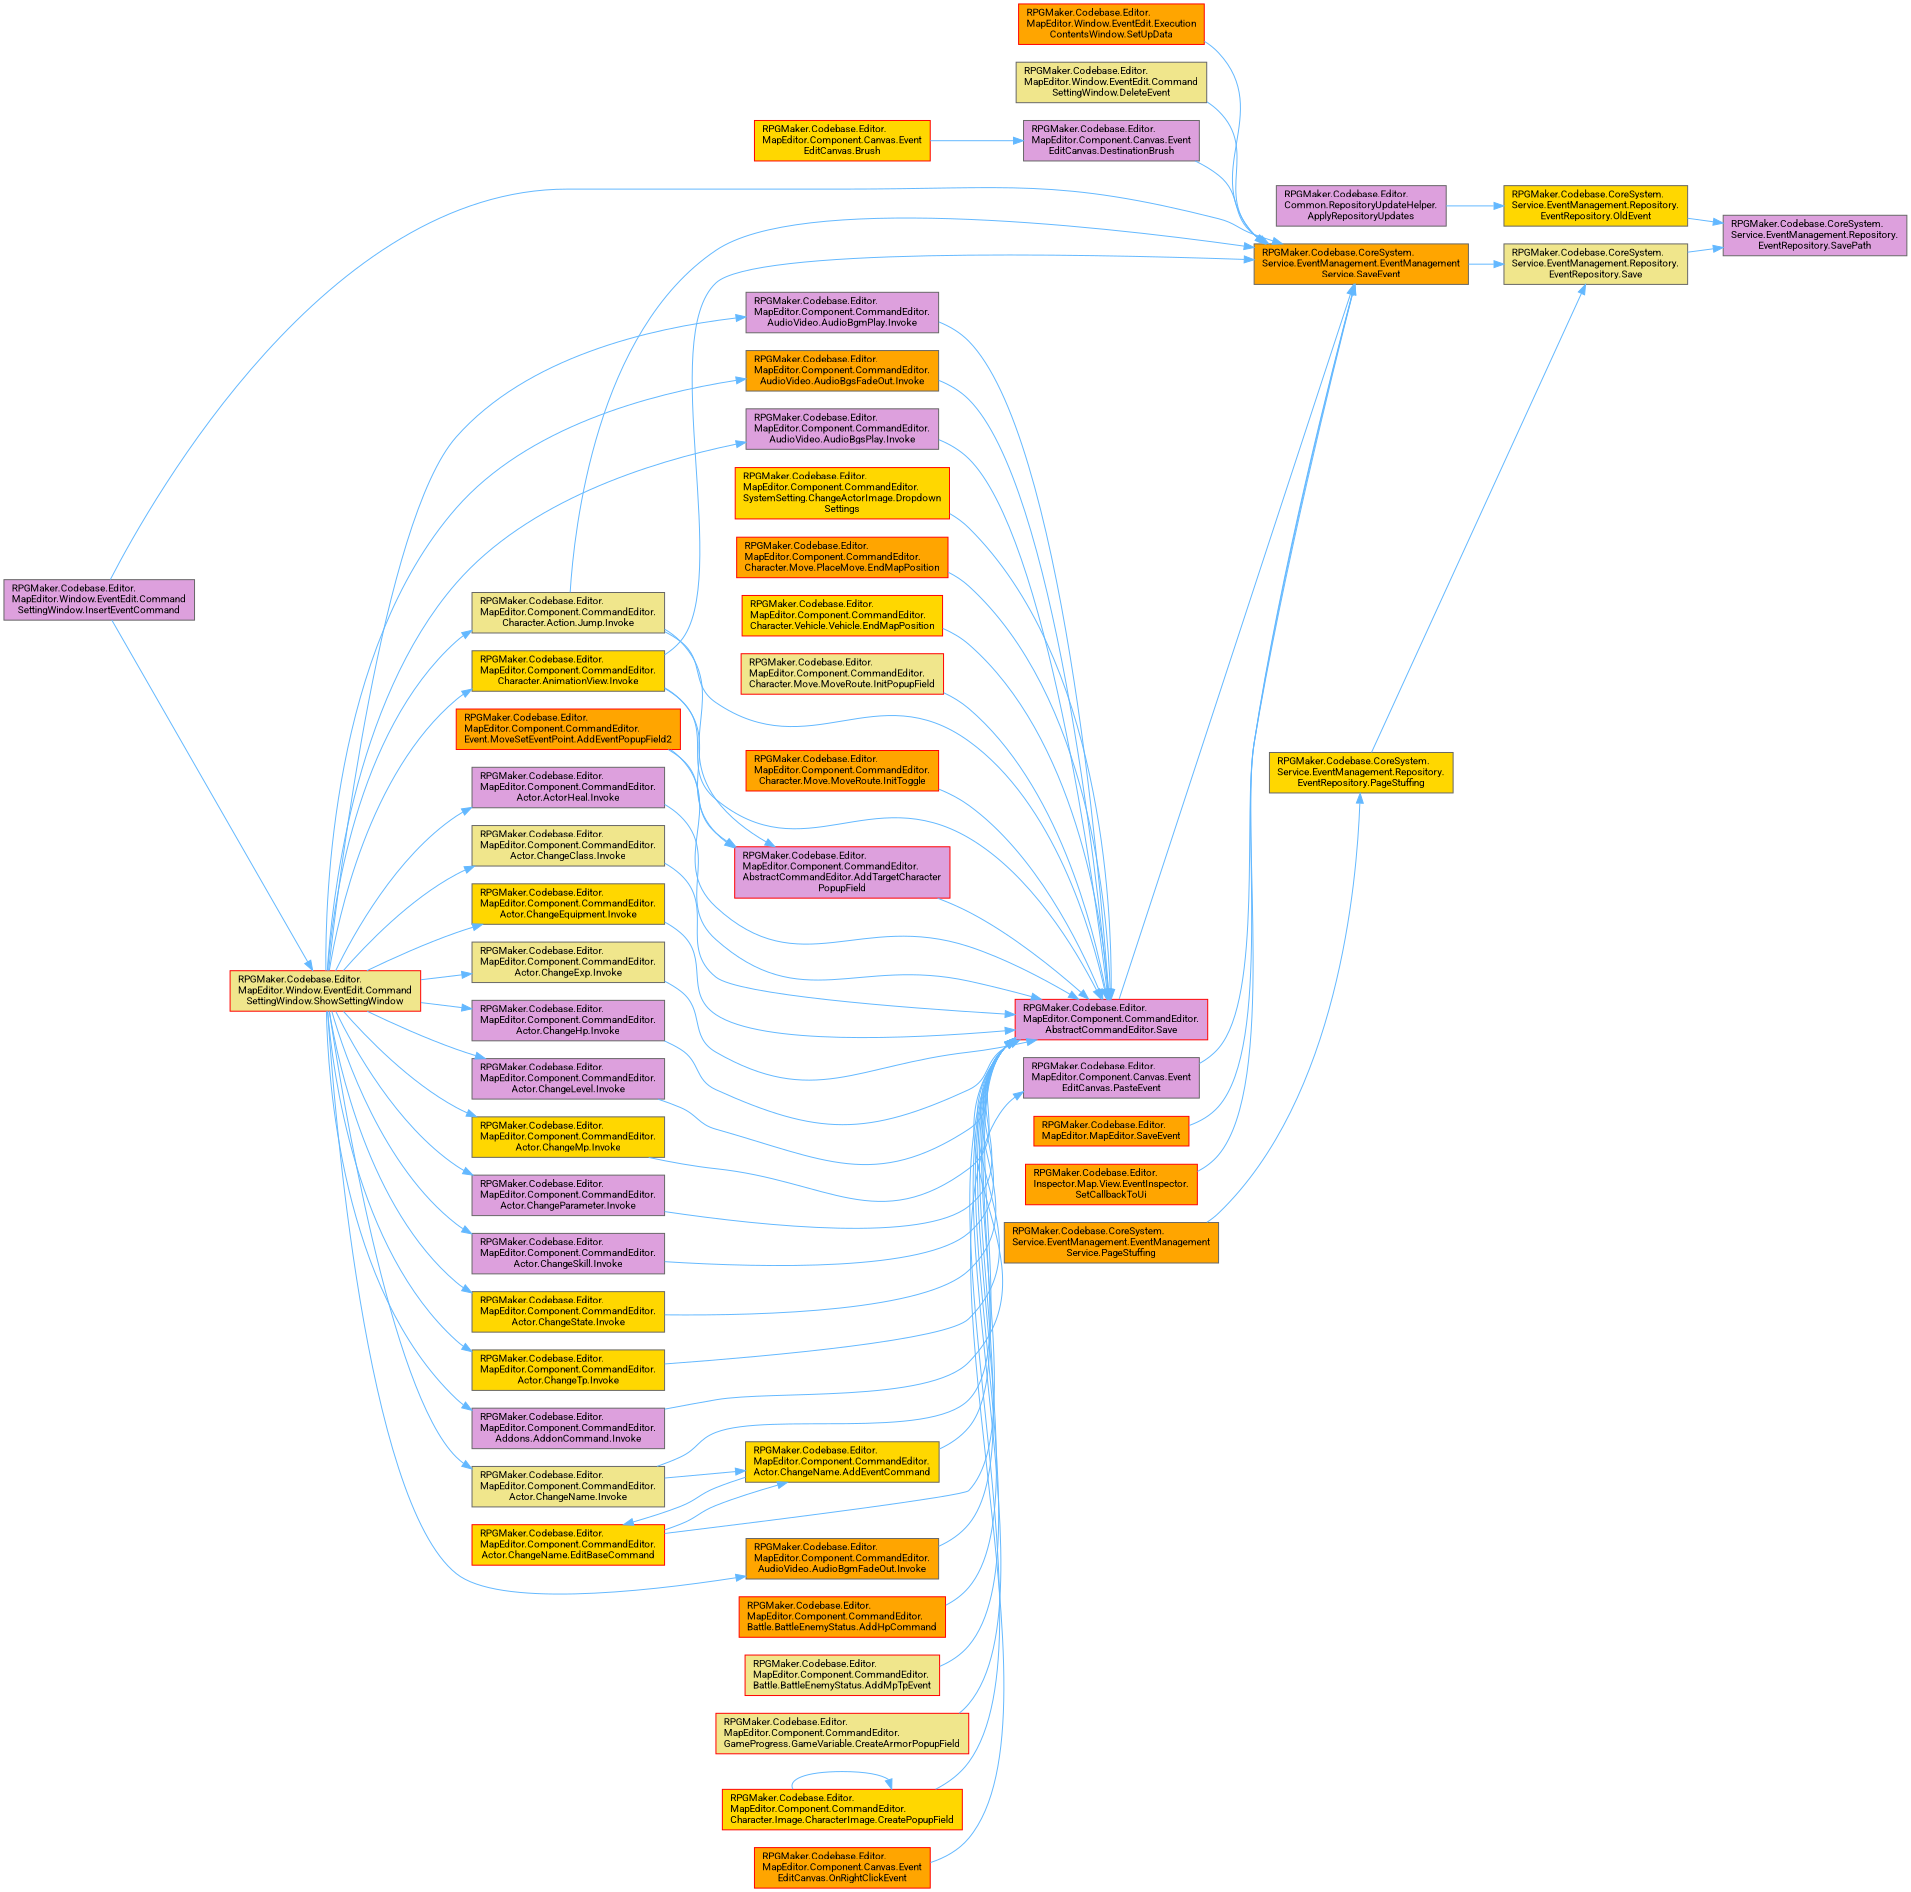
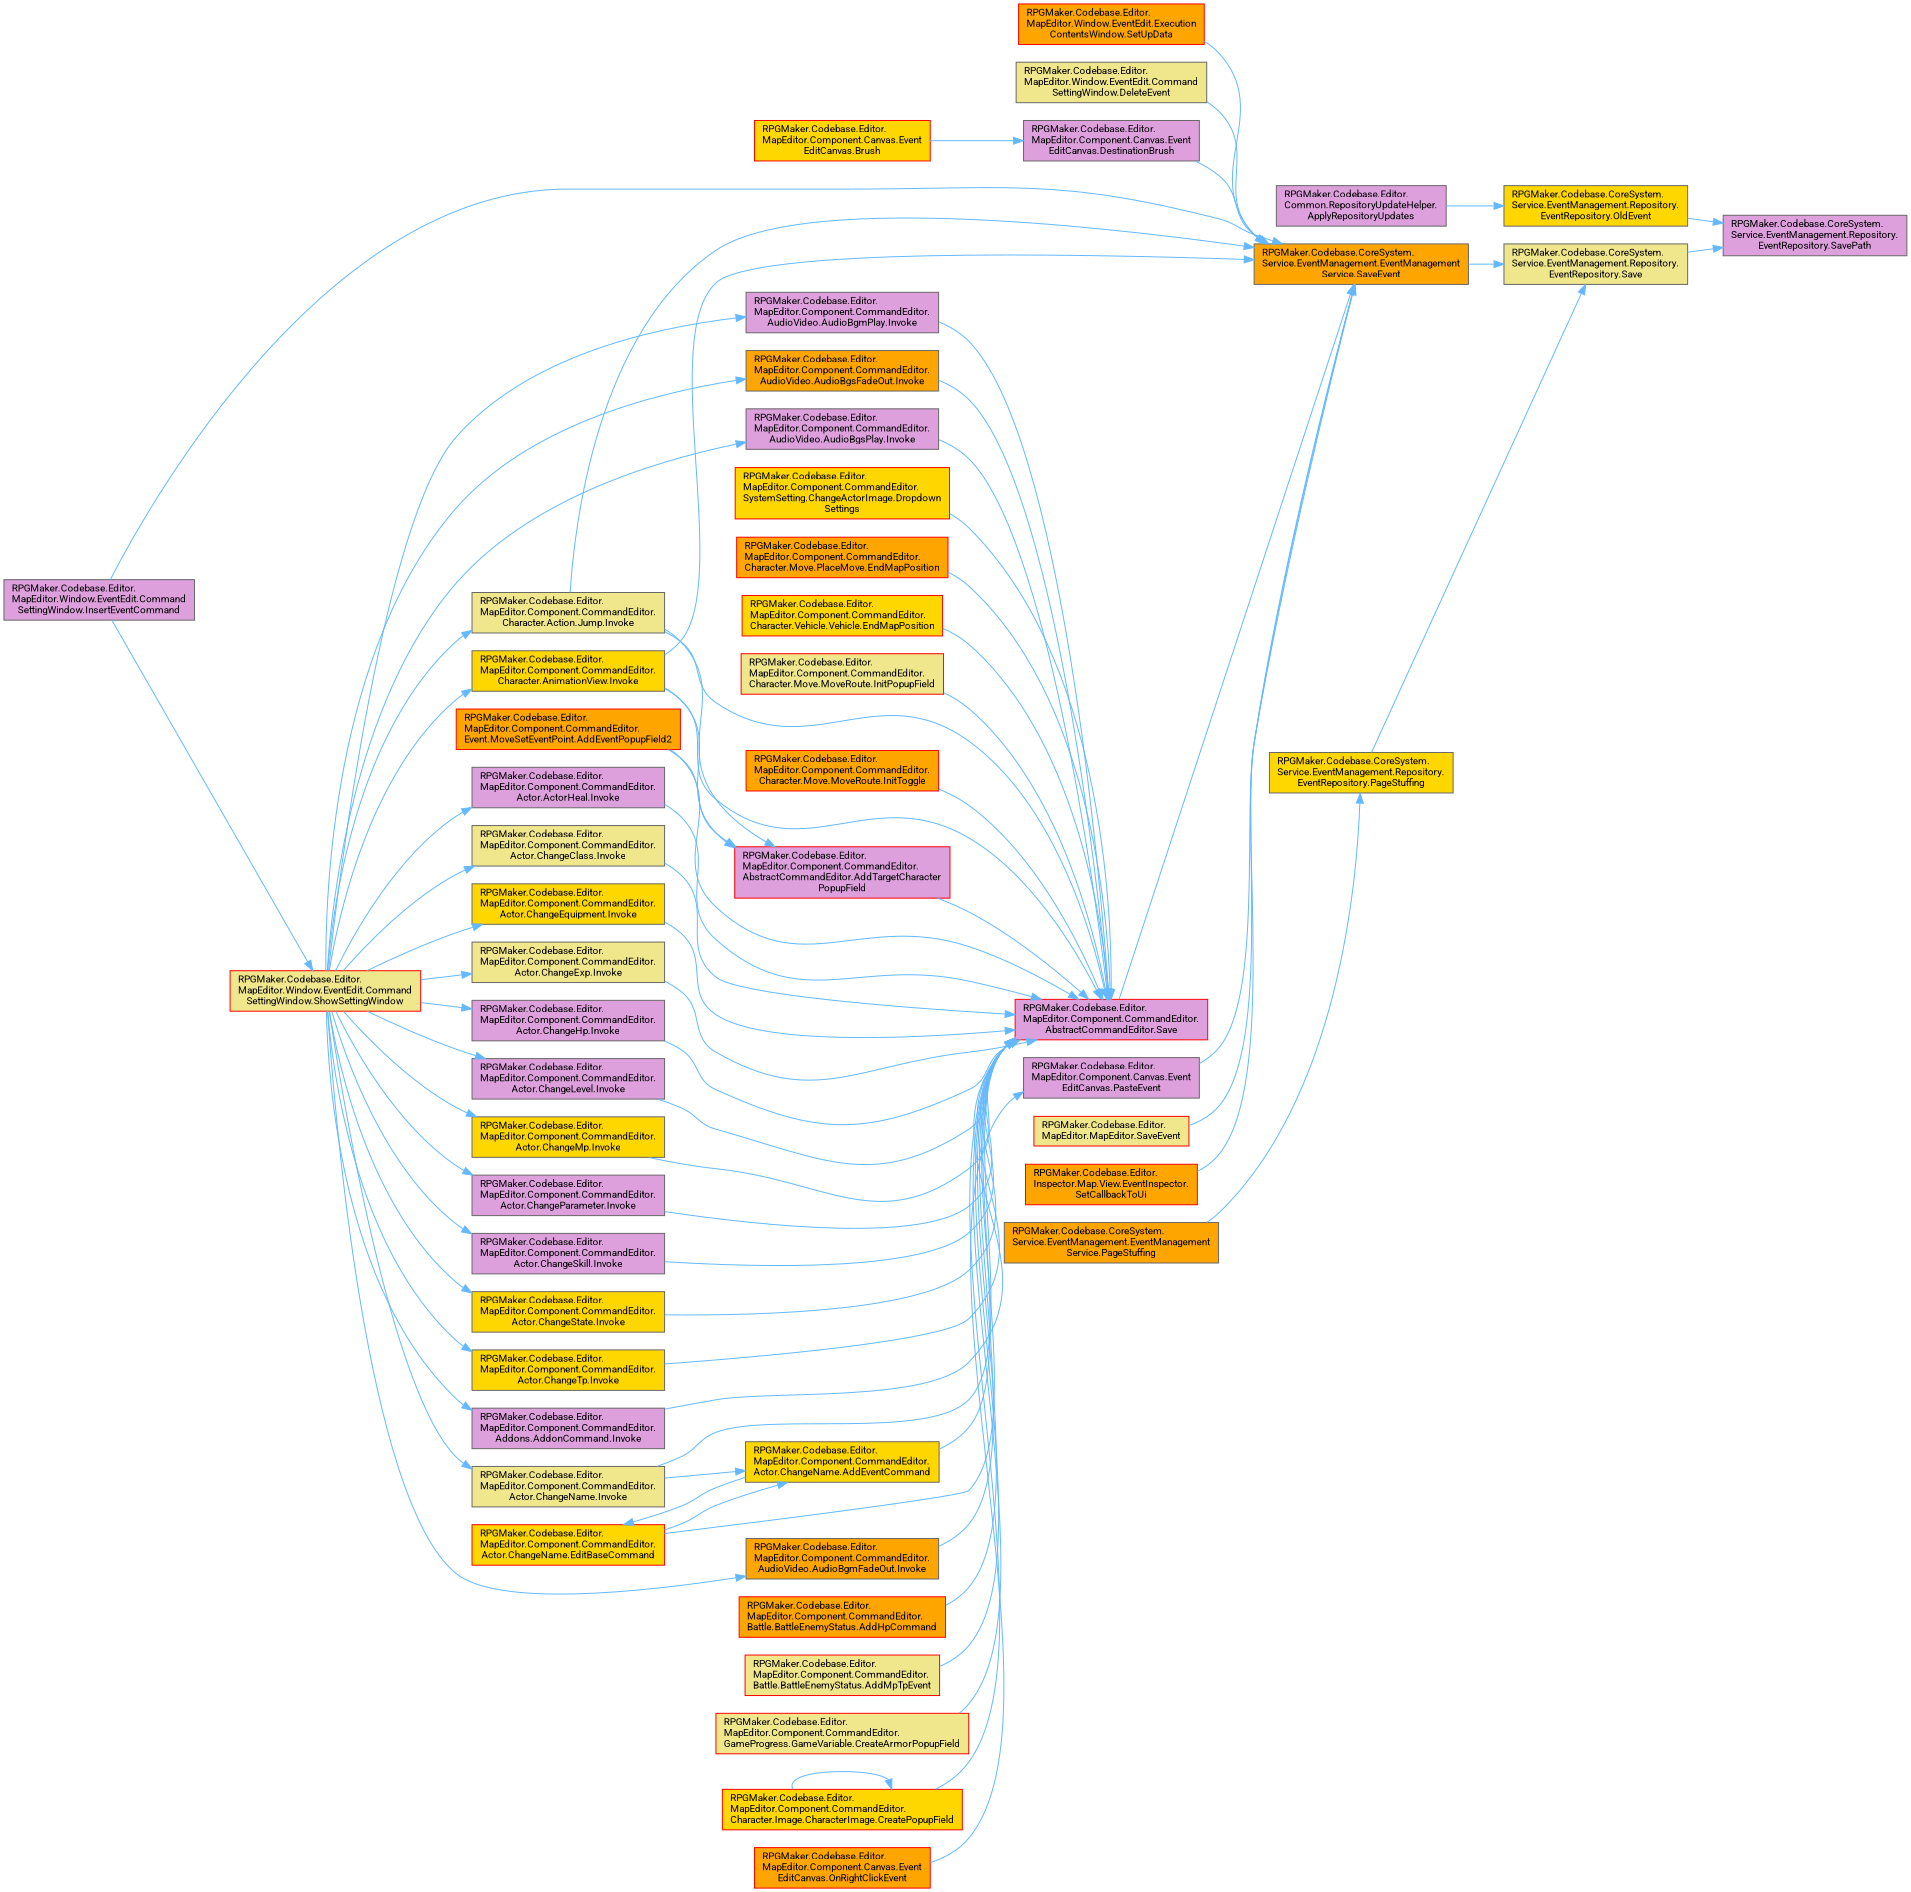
node "RPGMaker.Codebase.Editor. MapEditor.MapEditor.SaveEvent": fillcolor orange -> khaki
